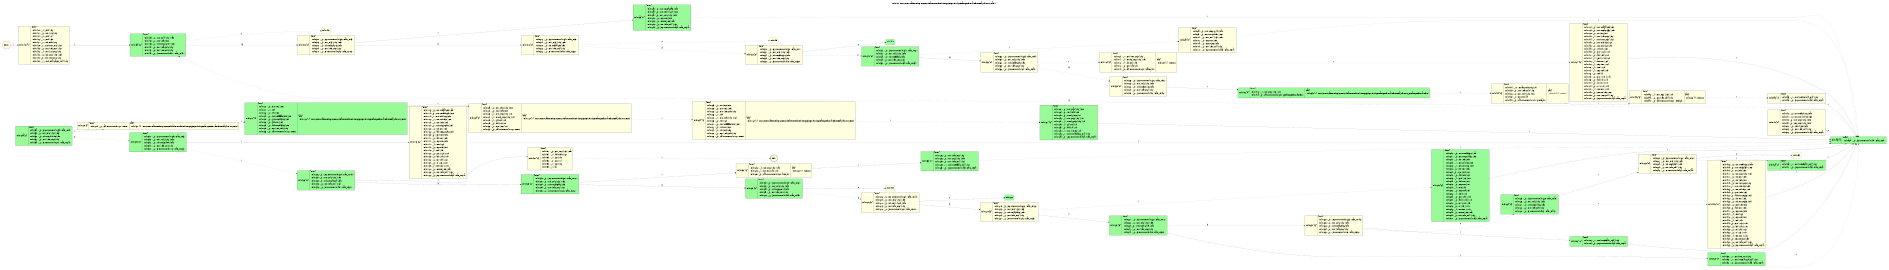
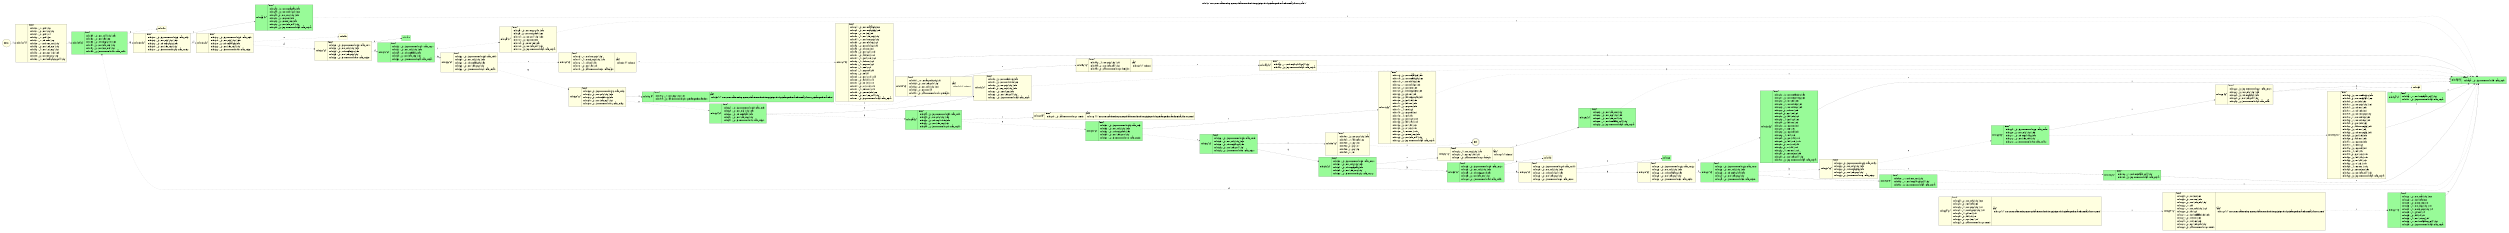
node "0x401584 [22]": added
node "0x401812 [40]": removed
